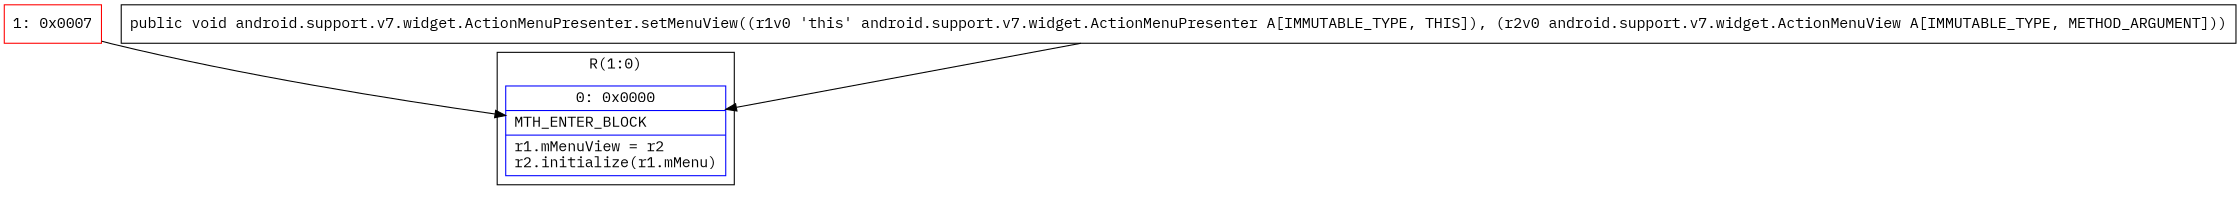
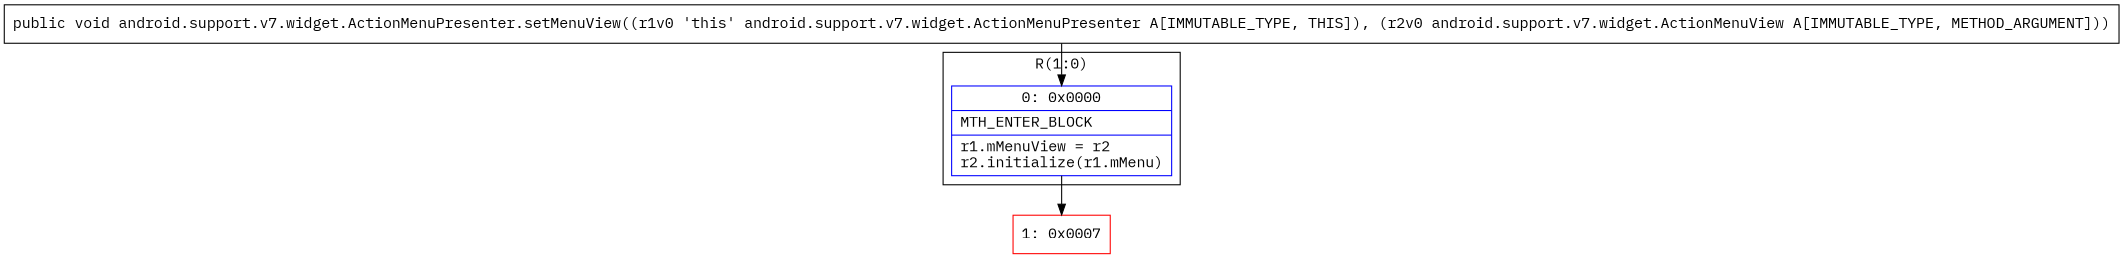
edge "1: 0x0007" -> "0: 0x0000": reversed
